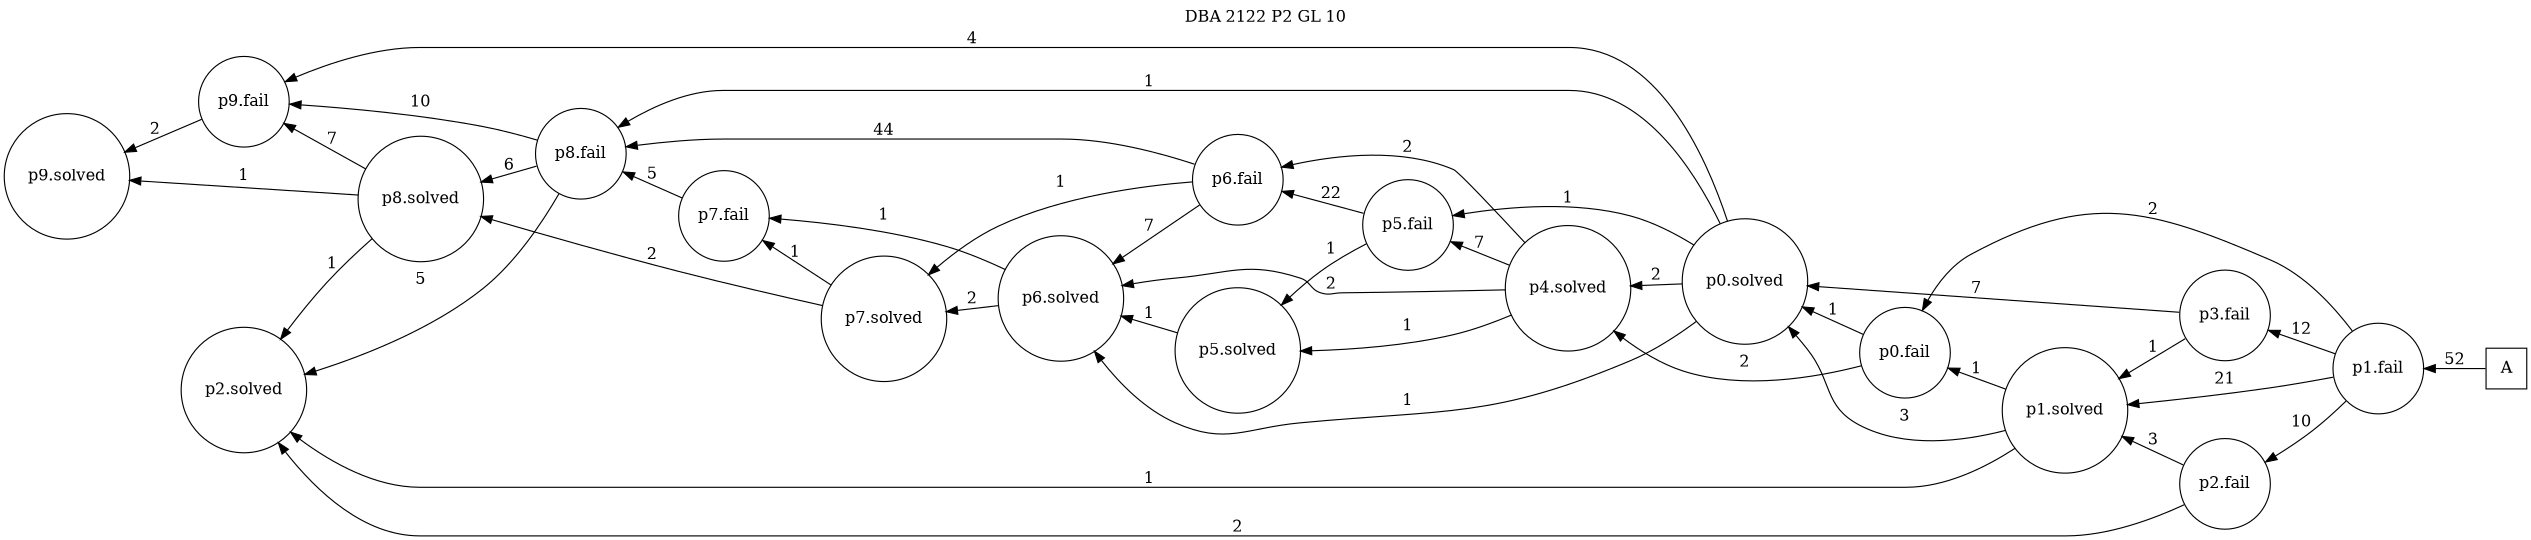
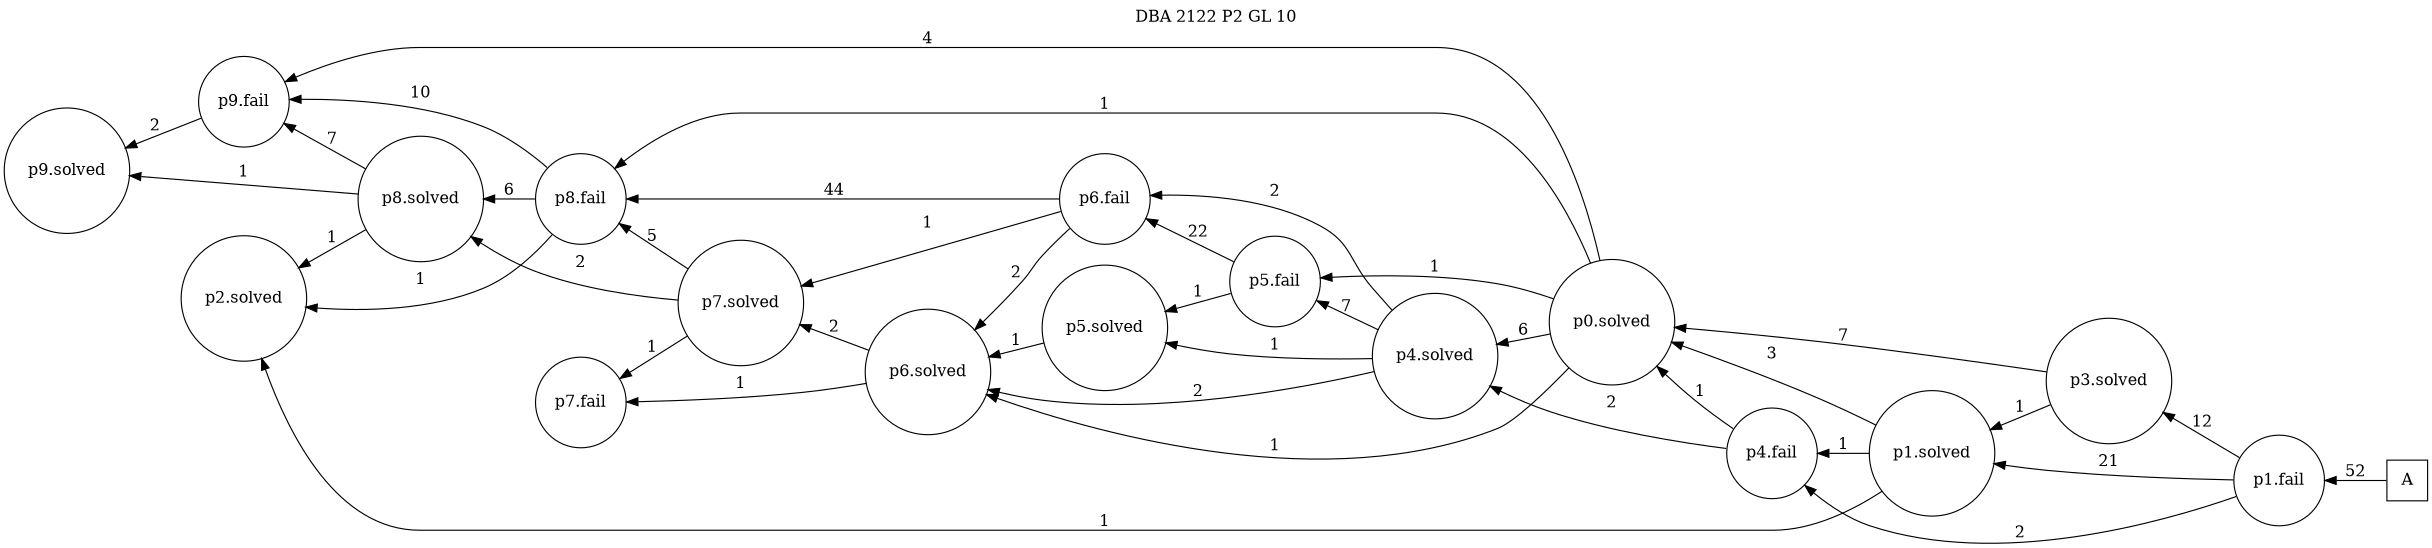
edge "p7.fail" -> "p8.fail": now "p7.solved" -> "p8.fail"
edge "p6.fail" -> "p6.solved": label "7" -> "2"
edge "p0.solved" -> "p4.solved": label "2" -> "6"
edge "p8.fail" -> "p2.solved": label "5" -> "1"
node "p3.fail": label "p3.fail" -> "p3.solved"
node "p0.fail": label "p0.fail" -> "p4.fail"
node "p2.fail": removed
